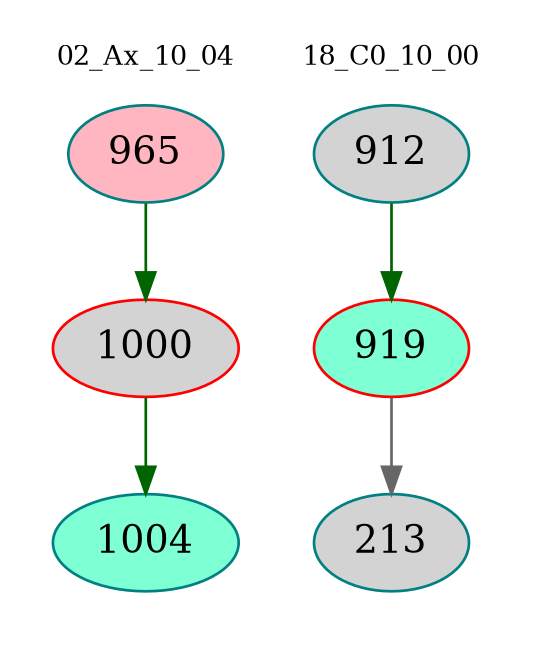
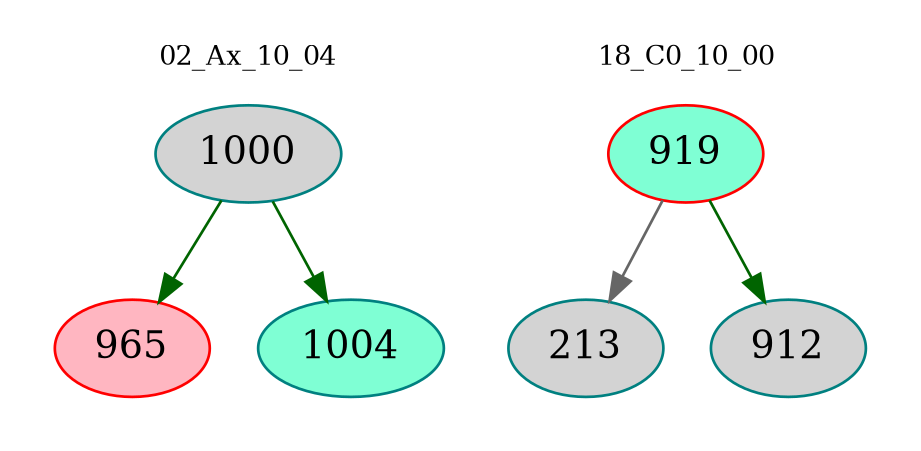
node "965": color teal -> red
edge "965" -> "1000": reversed
edge "912" -> "919": reversed
node "1000": color red -> teal
